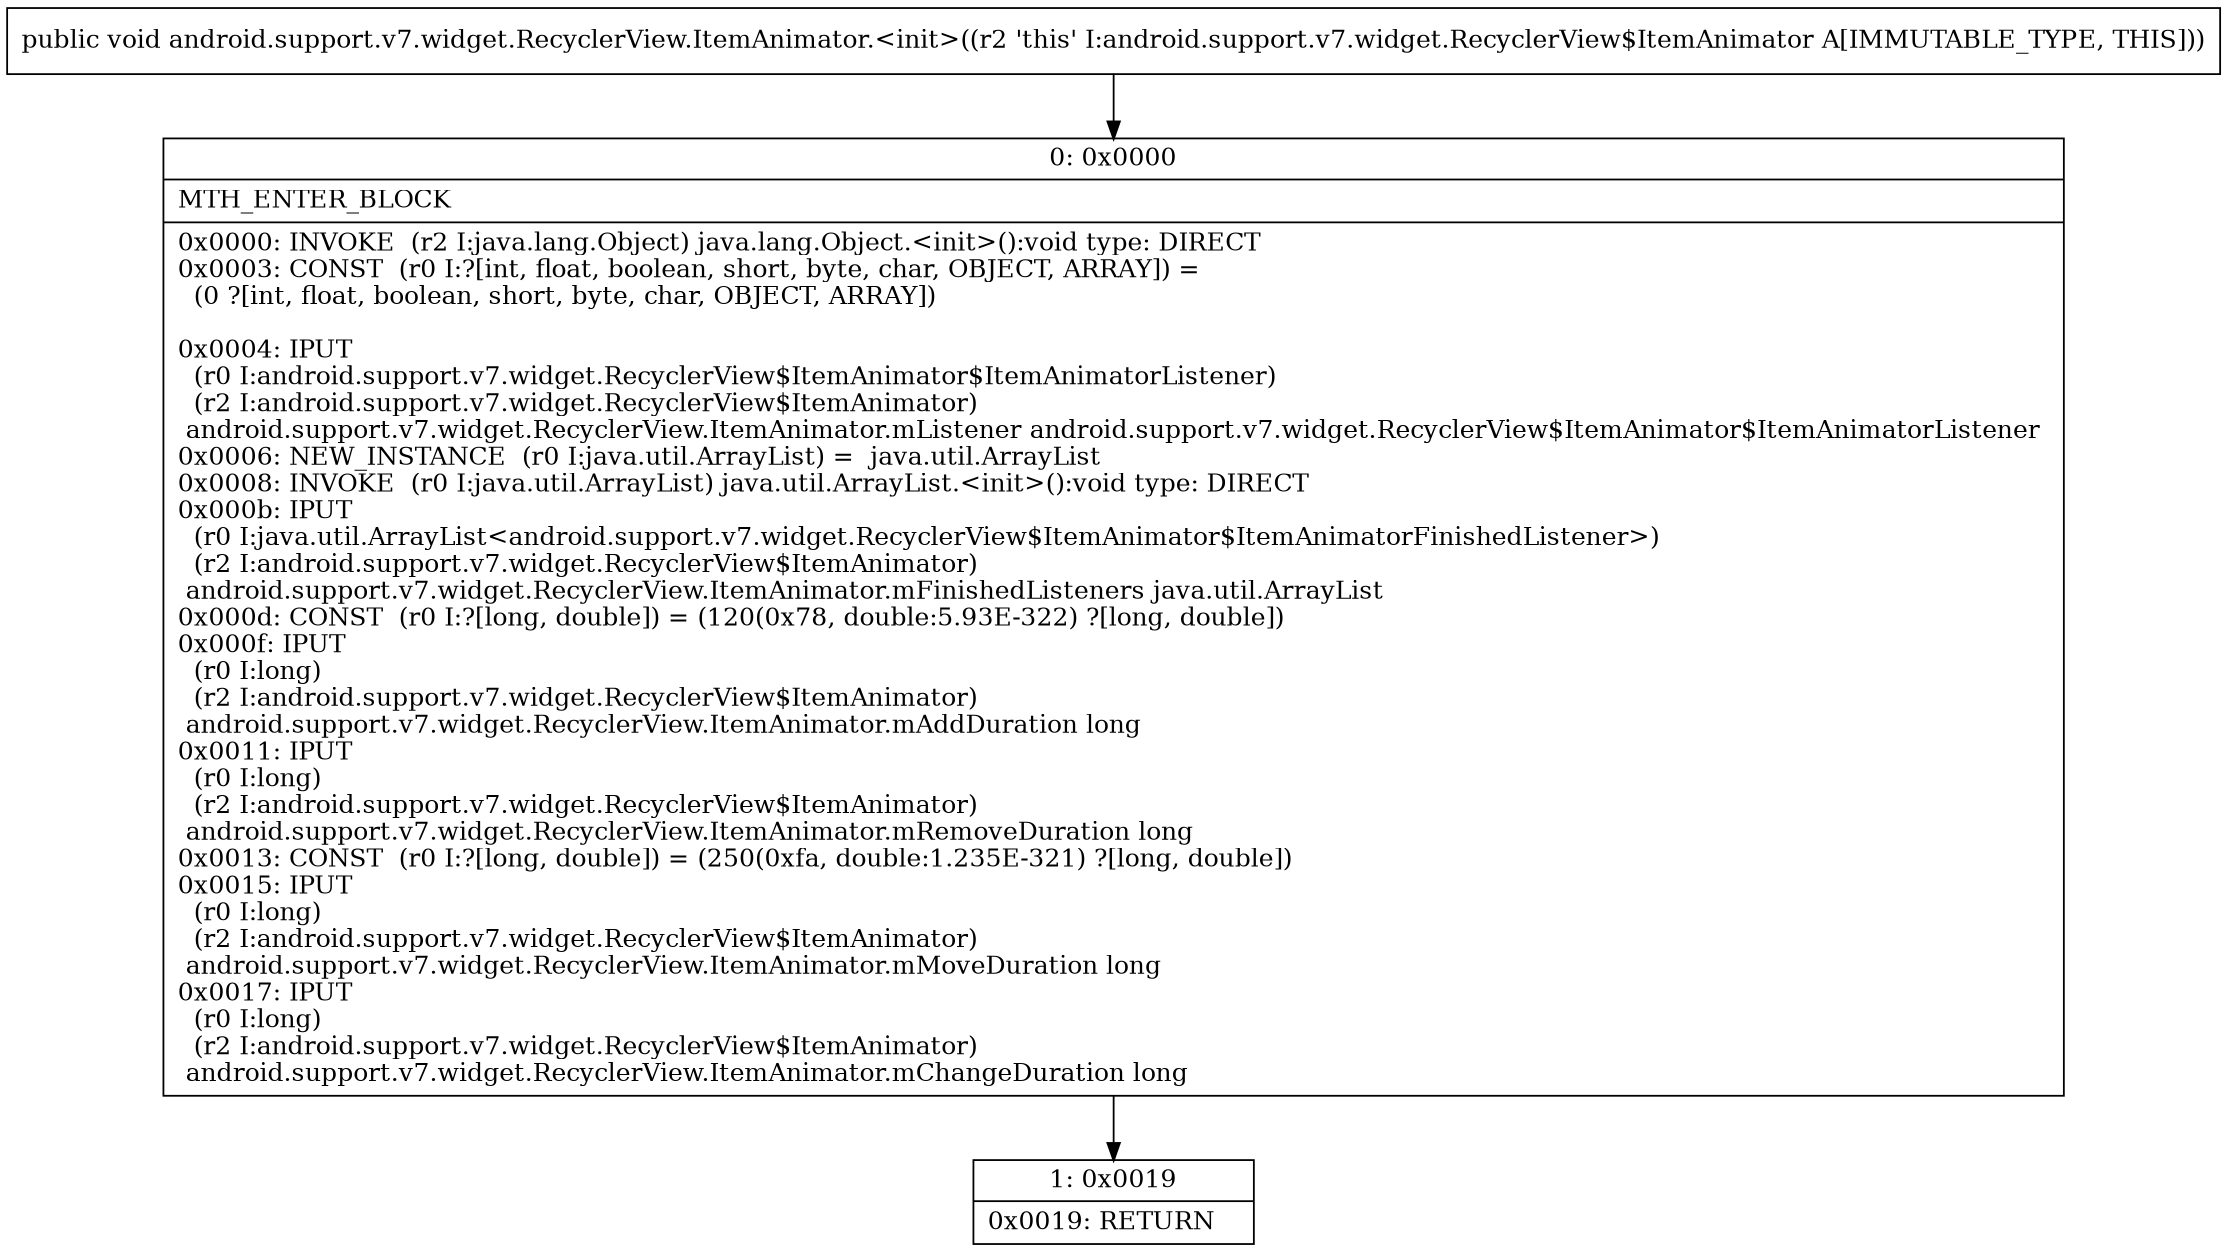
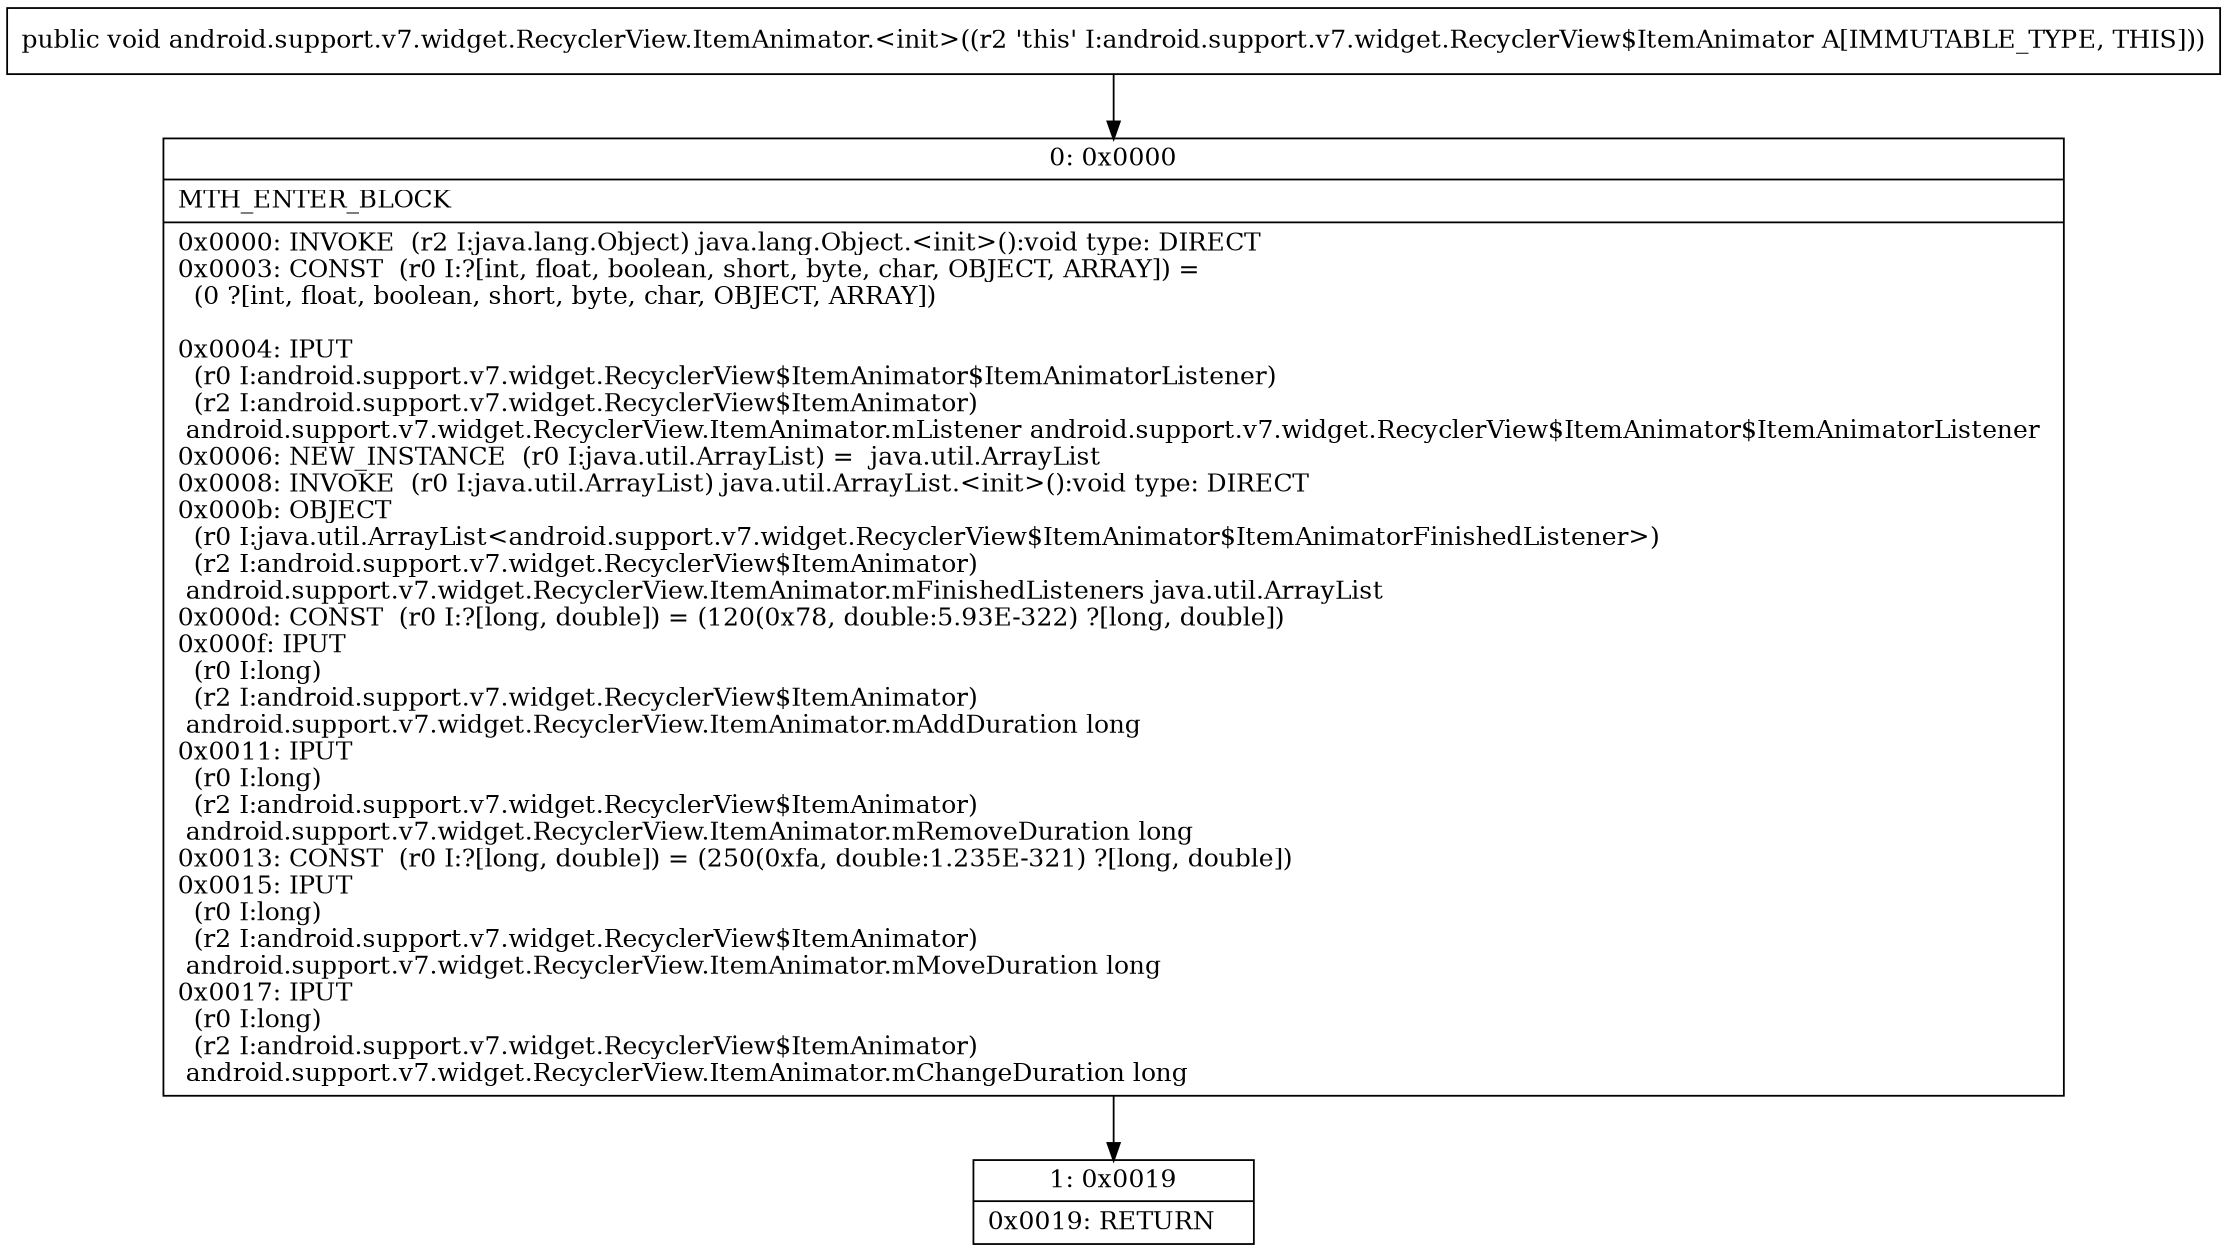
node "0: 0x0000": text "0x000b: IPUT" -> "0x000b: OBJECT"
